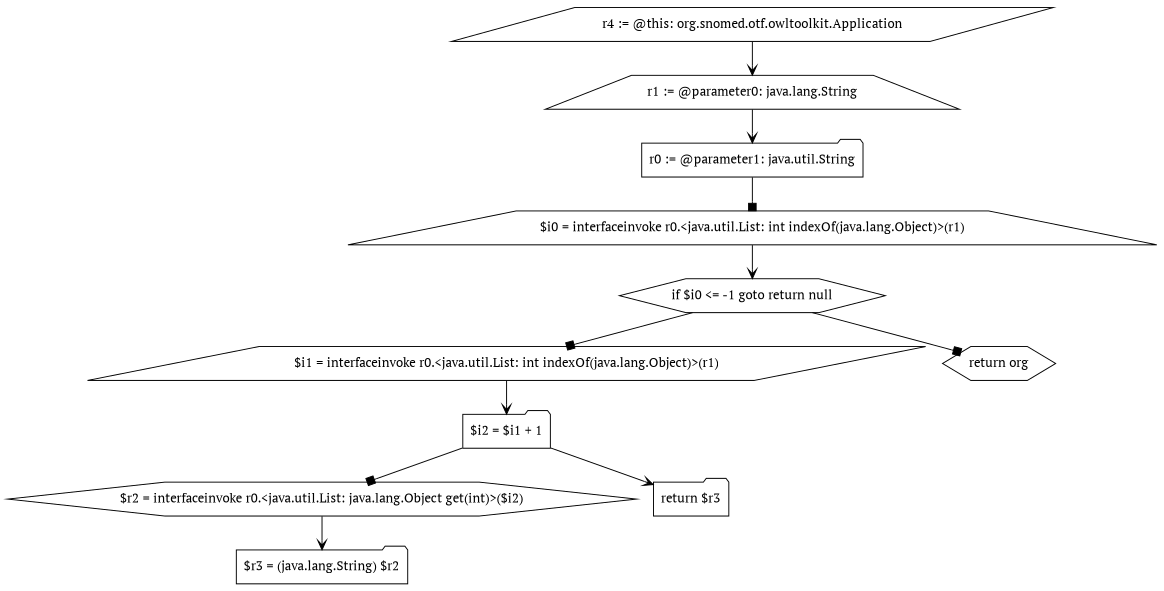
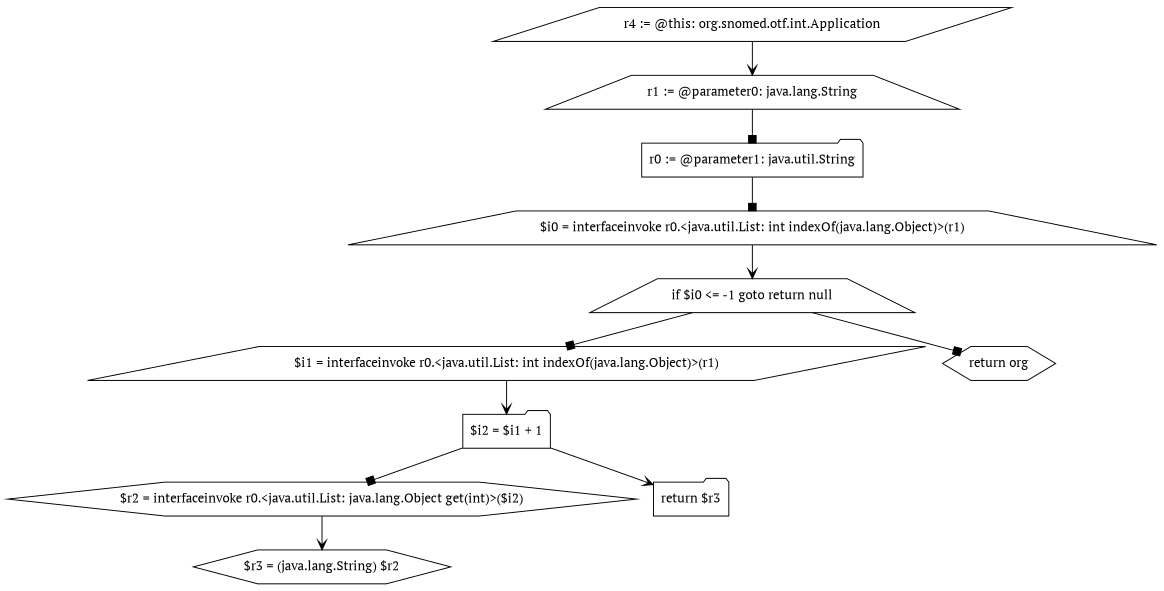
node "r4 := @this: org.snomed.otf.owltoolkit.Application": label "r4 := @this: org.snomed.otf.owltoolkit.Application" -> "r4 := @this: org.snomed.otf.int.Application"
edge "r1 := @parameter0: java.lang.String" -> "r0 := @parameter1: java.util.String": arrowhead vee -> box
node "if $i0 <= -1 goto return null": shape hexagon -> trapezium
node "$r3 = (java.lang.String) $r2": shape folder -> hexagon
